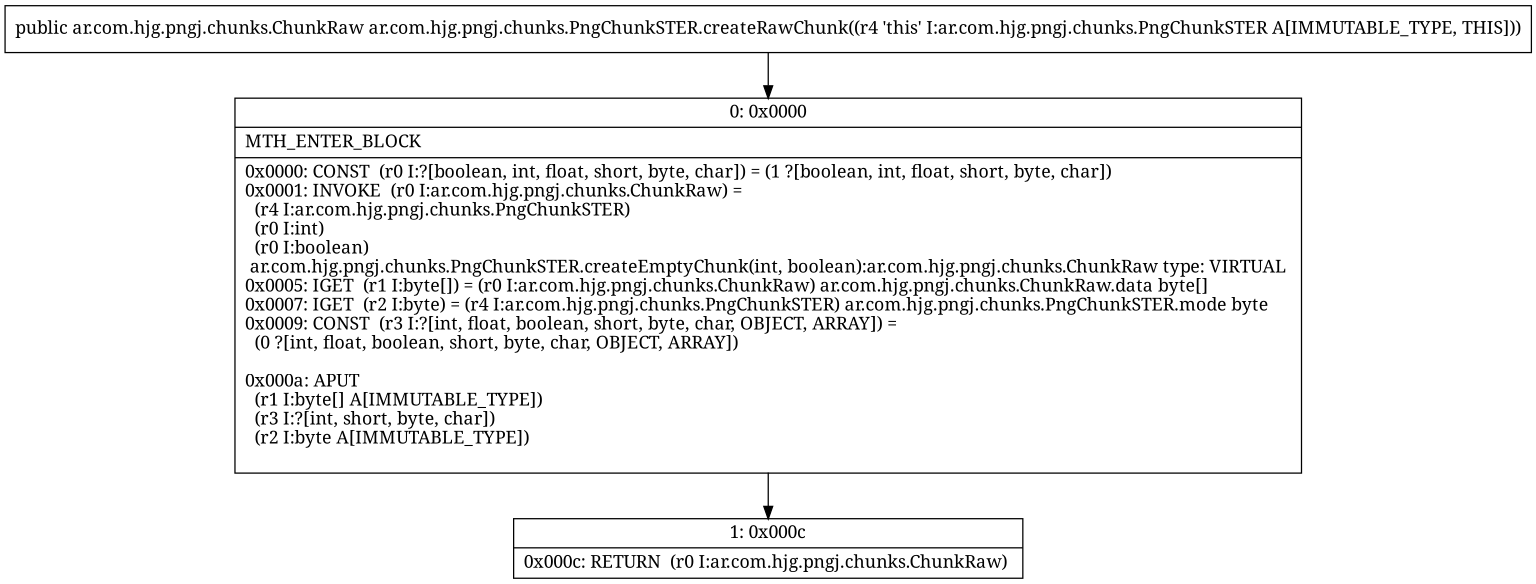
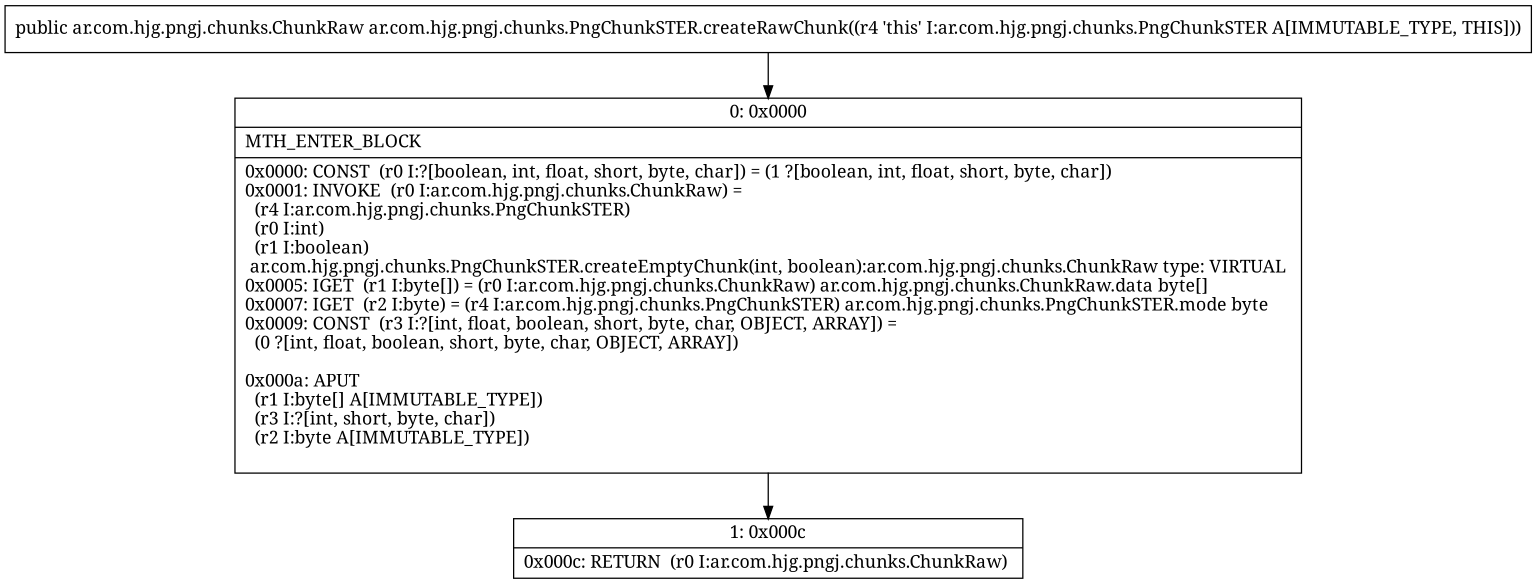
node "0: 0x0000": text "(r0 I:boolean)" -> "(r1 I:boolean)"
